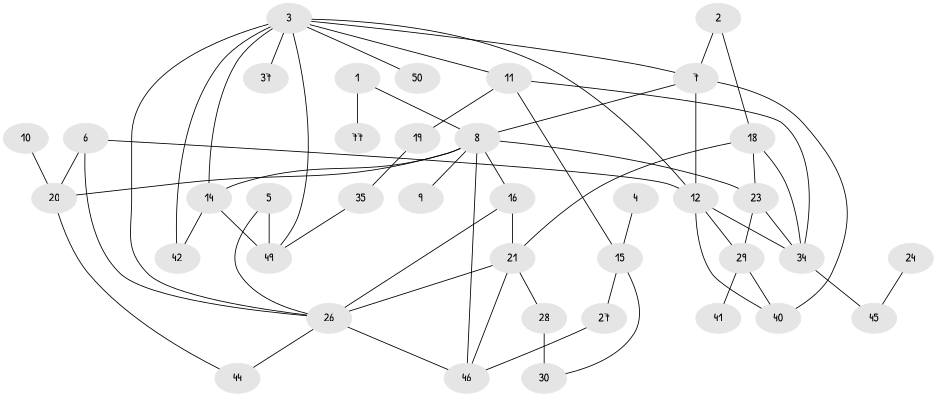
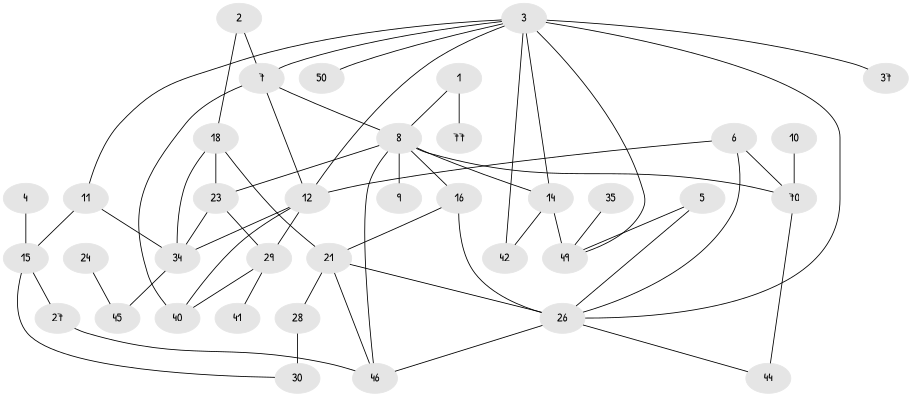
node "19": removed
node "20": label "20" -> "70"
